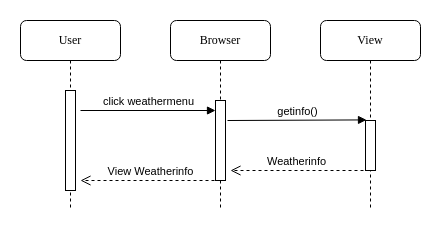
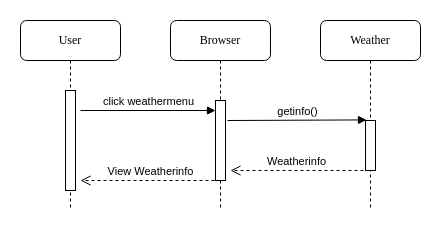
node "View": label "View" -> "Weather"
